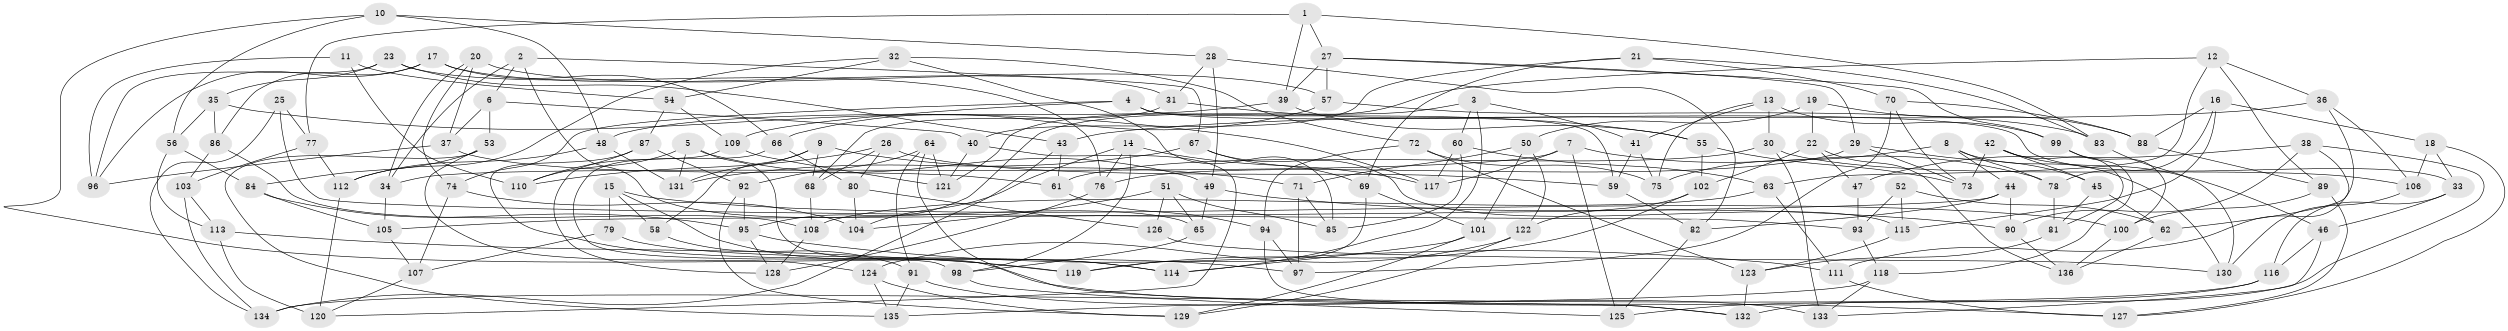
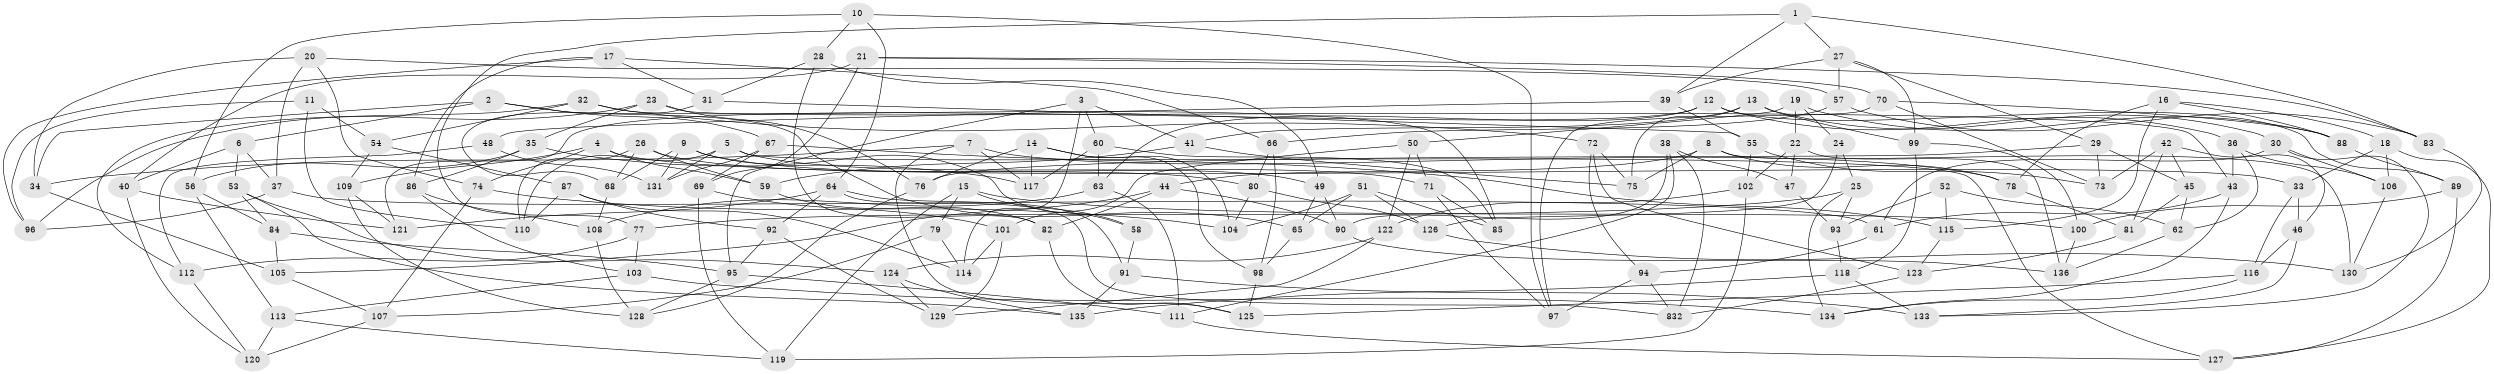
edge "10" -- "48": now "10" -- "64"
node "24": added
node "132": label "132" -> "832"
